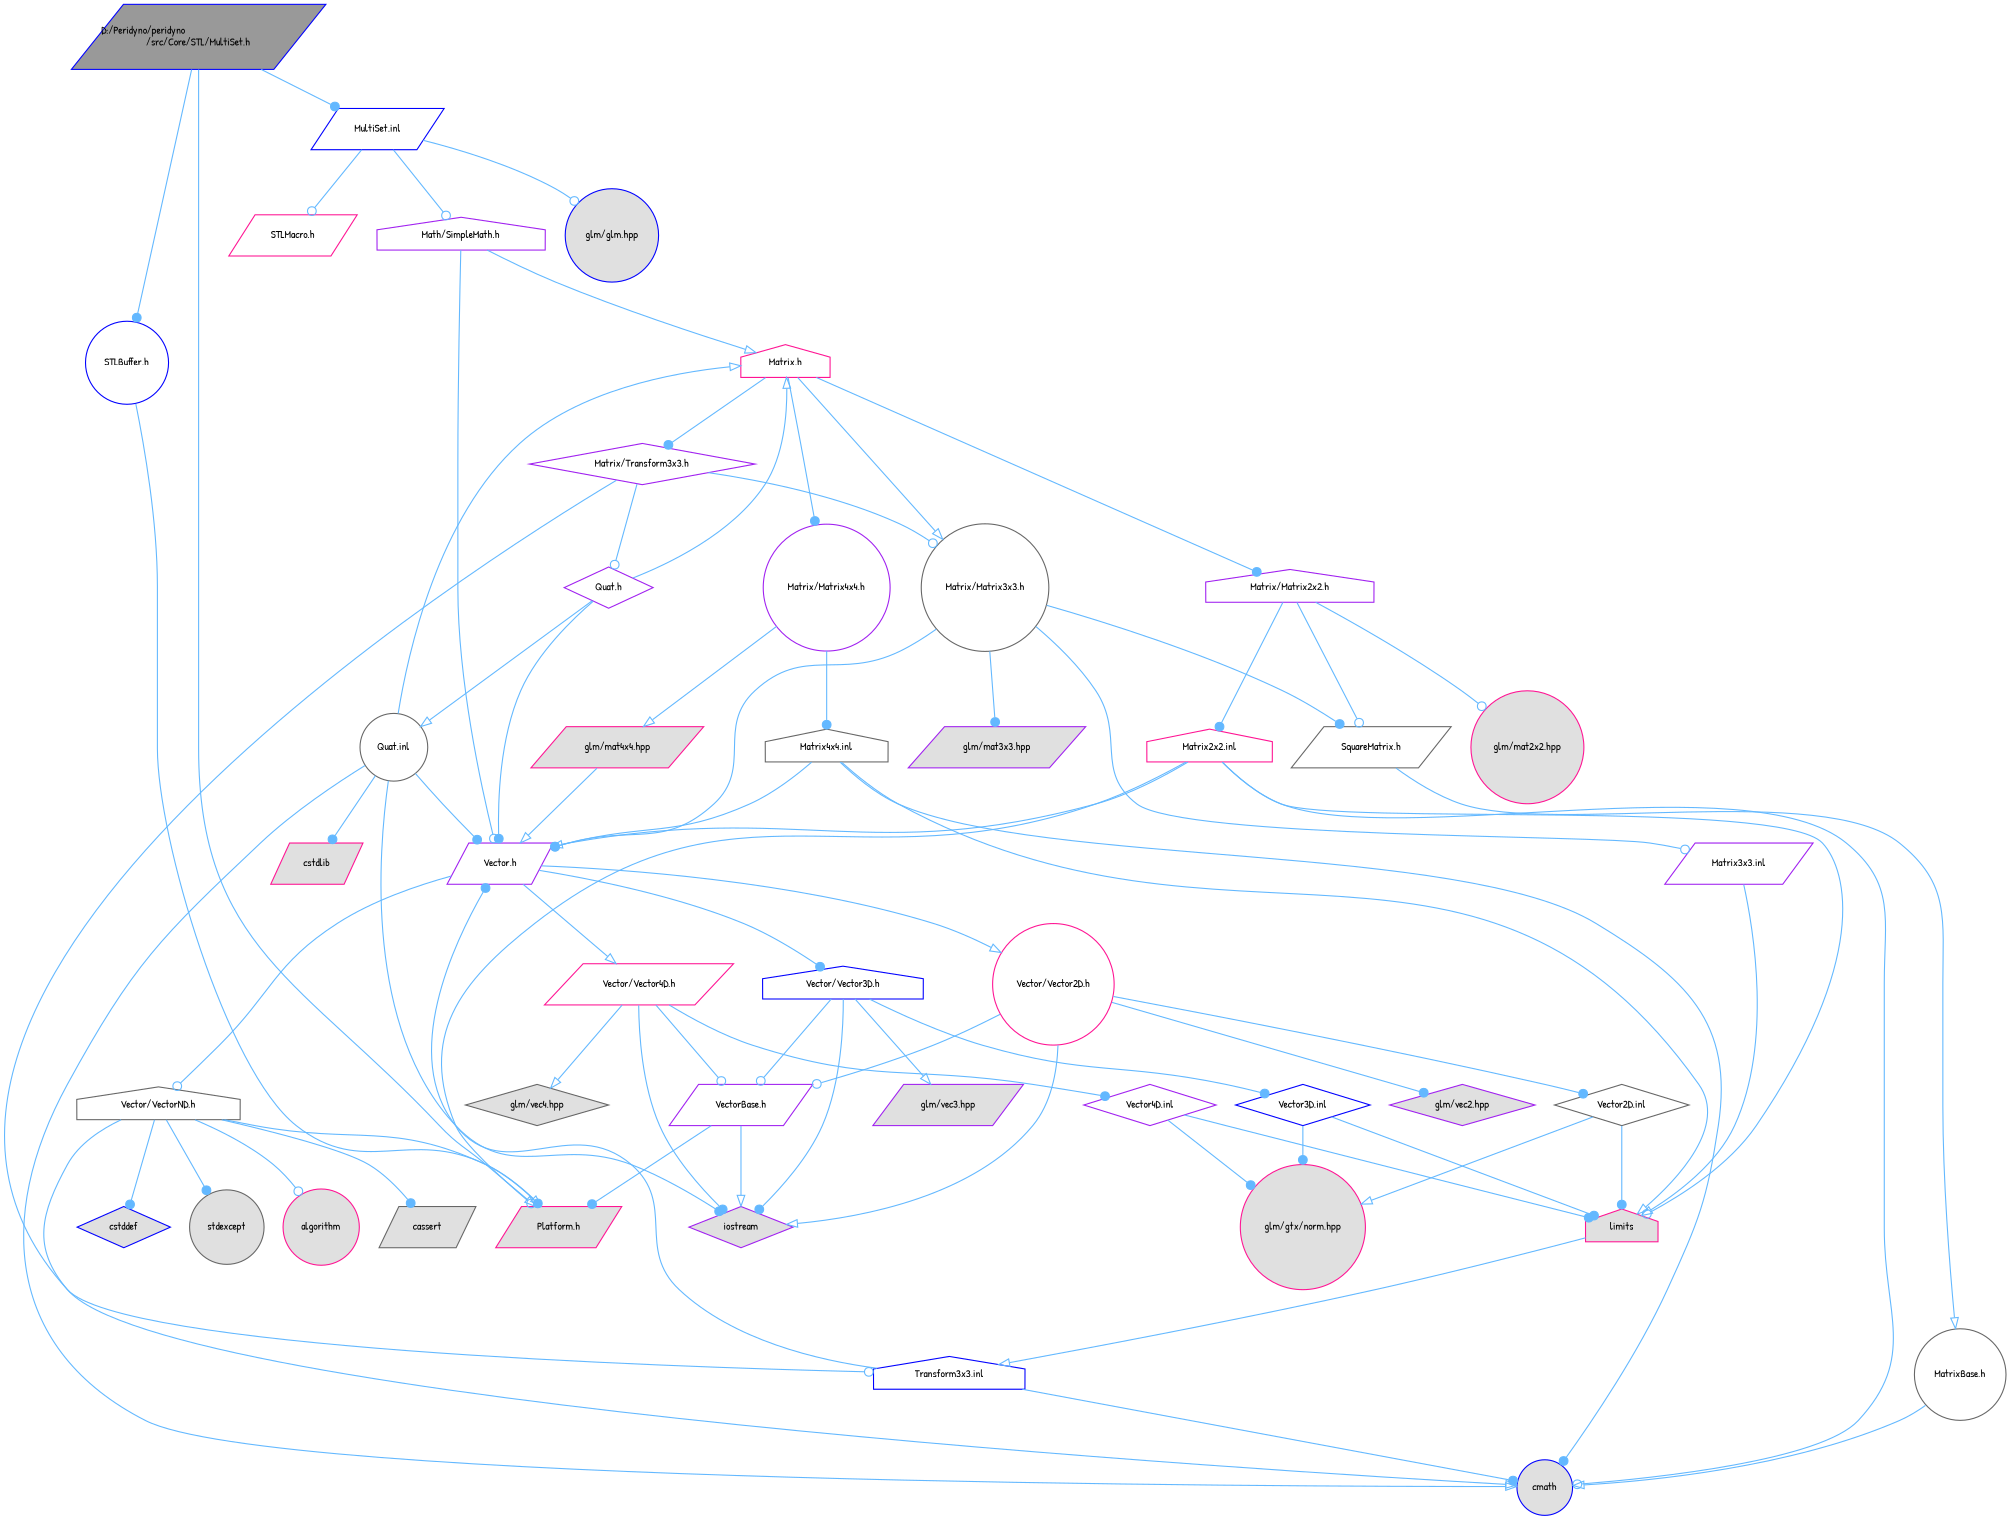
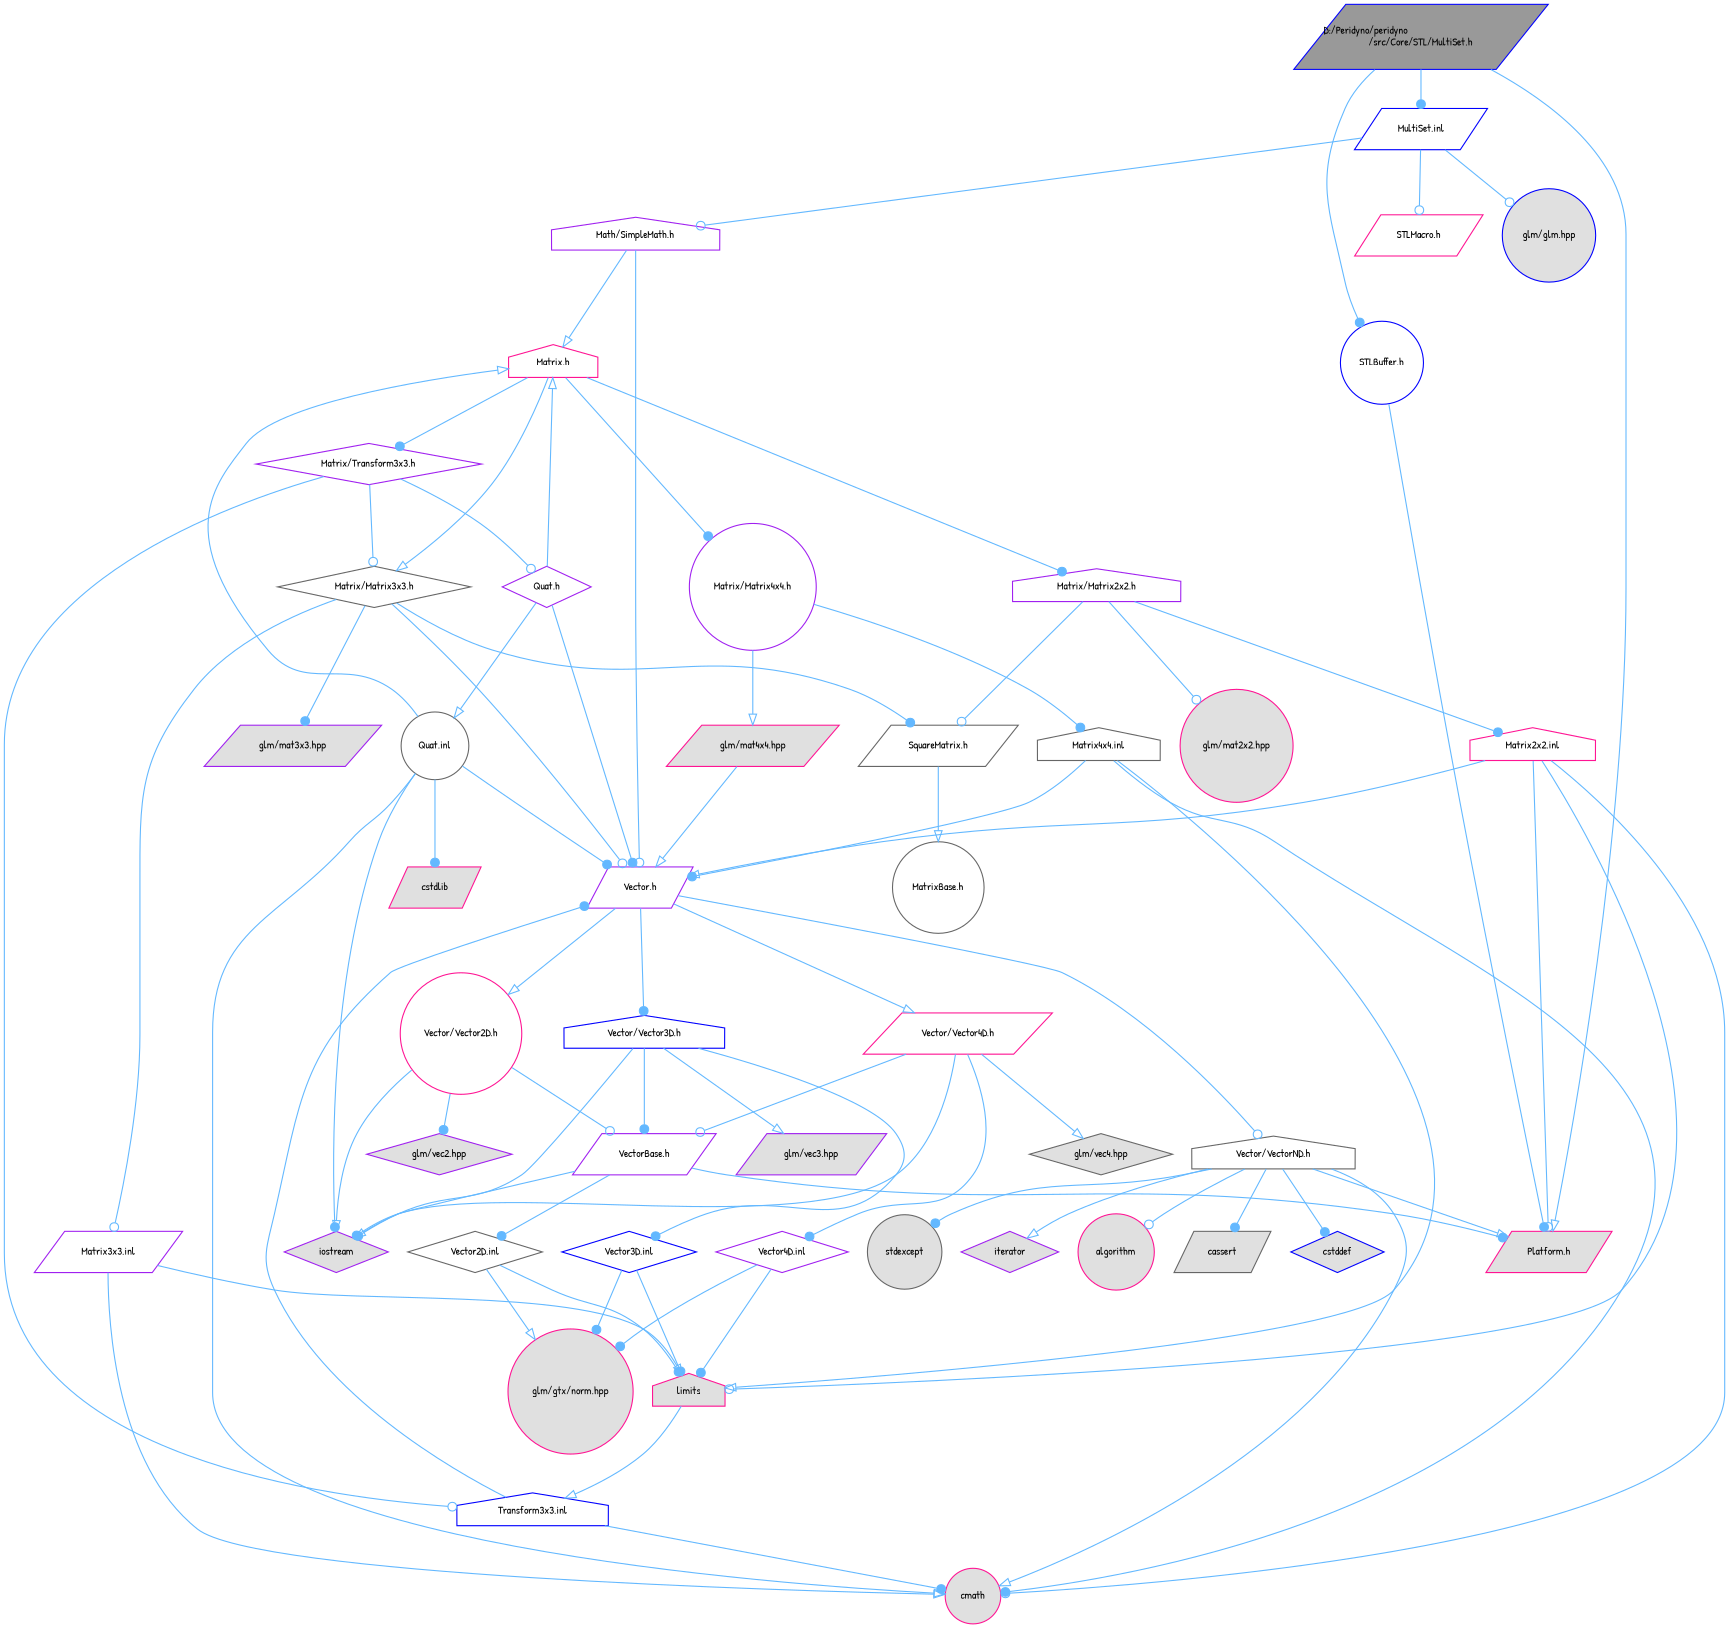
node "Matrix/Matrix3x3.h": shape circle -> diamond
edge "Vector/Vector3D.h" -> "VectorBase.h": arrowhead odot -> dot
edge "Vector/Vector2D.h" -> "Vector2D.inl": now "VectorBase.h" -> "Vector2D.inl"
node "iterator": added
edge "MatrixBase.h" -> "cmath": now "Matrix3x3.inl" -> "cmath"
node "cmath": color blue -> deeppink
